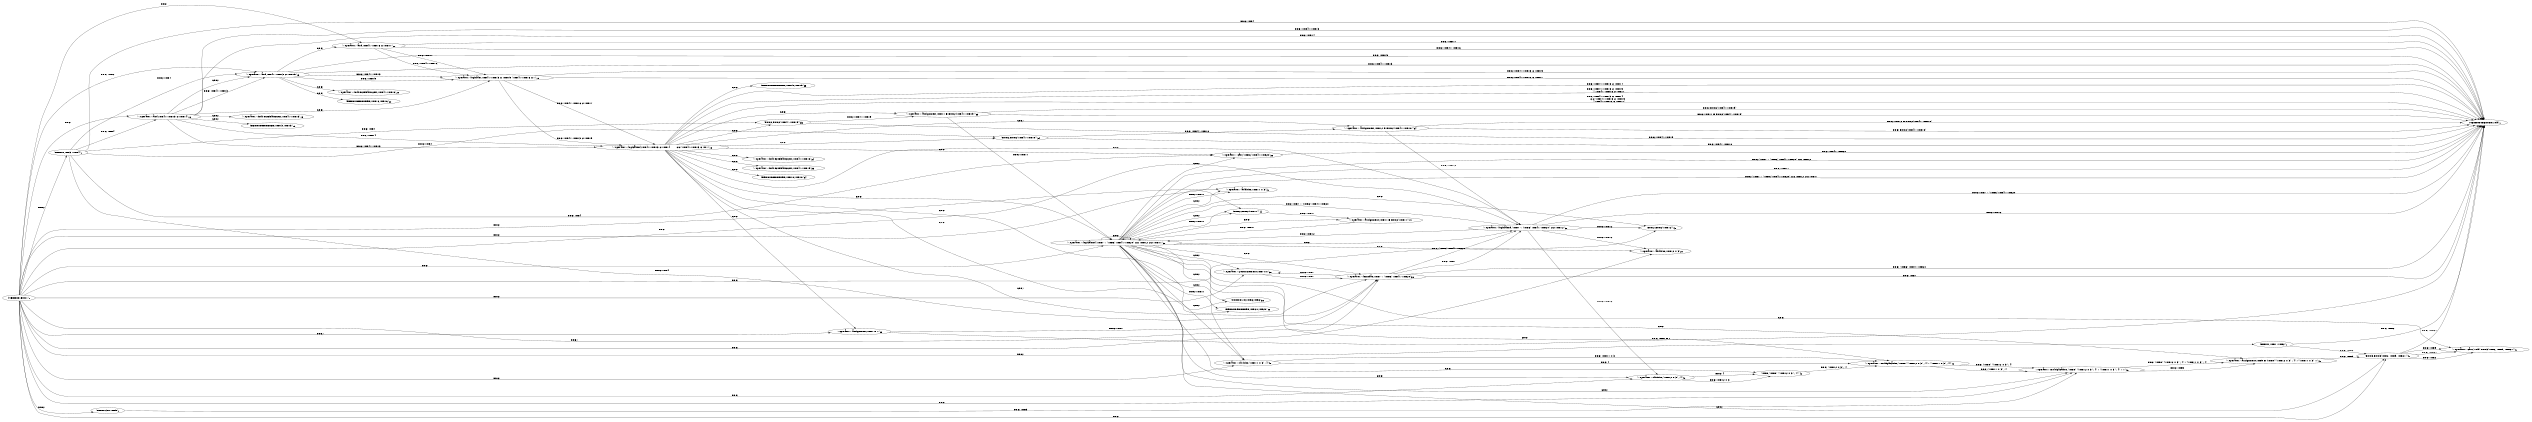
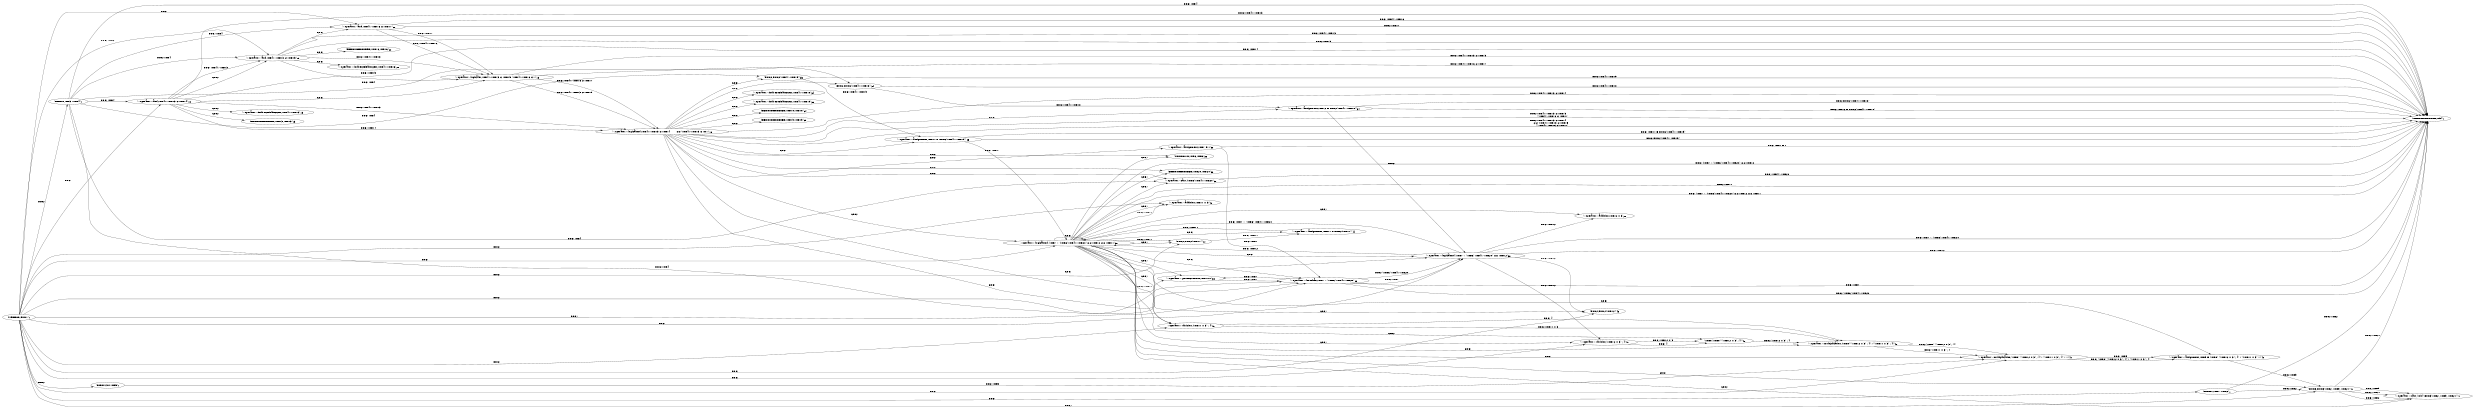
edge "(PARAM,VAR3 *VAR4)" -> "(<operator>.and,VAR4->VAR16 & VAR17)": added, label "DDG: VAR4"
edge "(<operator>.assignment,VAR12 = FUN2(VAR4->VAR18))" -> "(<operator>.logicalAnd,(VAR7 < (VAR6) VAR4->VAR20) && VAR12)": label "DDG: VAR12" -> "DDG: "
edge "(METHOD,FUN1)" -> "(<operator>.assignment,VAR7 = 1)": removed, label "DDG:"
edge "(METHOD,FUN1)" -> "(<operator>.addition,VAR12 + 3)": removed, label "DDG:"
